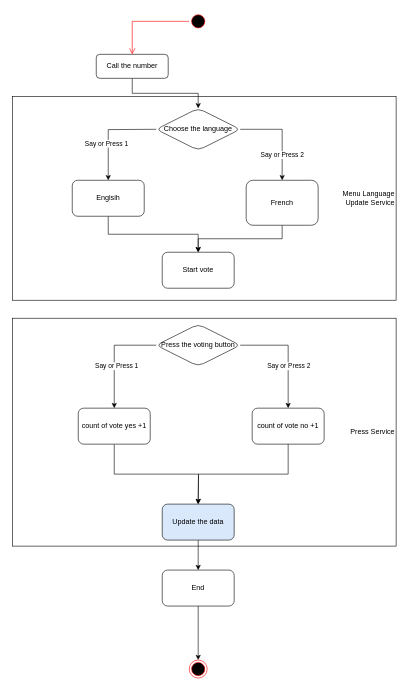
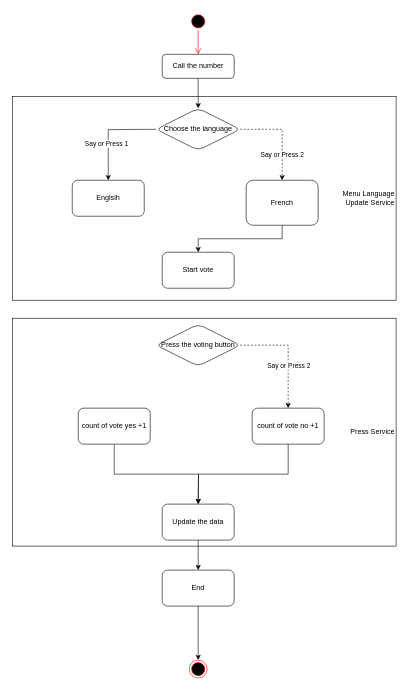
node "Call the number": moved (132, 66) -> (198, 66)
edge "Choose the language" -> "French": style solid -> dashed
edge "Englsih" -> "Start vote": removed
edge "Press the voting button" -> "count of vote no +1": style solid -> dashed
edge "Press the voting button" -> "count of vote yes +1": removed, label "Say or Press 1"
node "Update the data": fillcolor #dae8fc -> #ffffff
